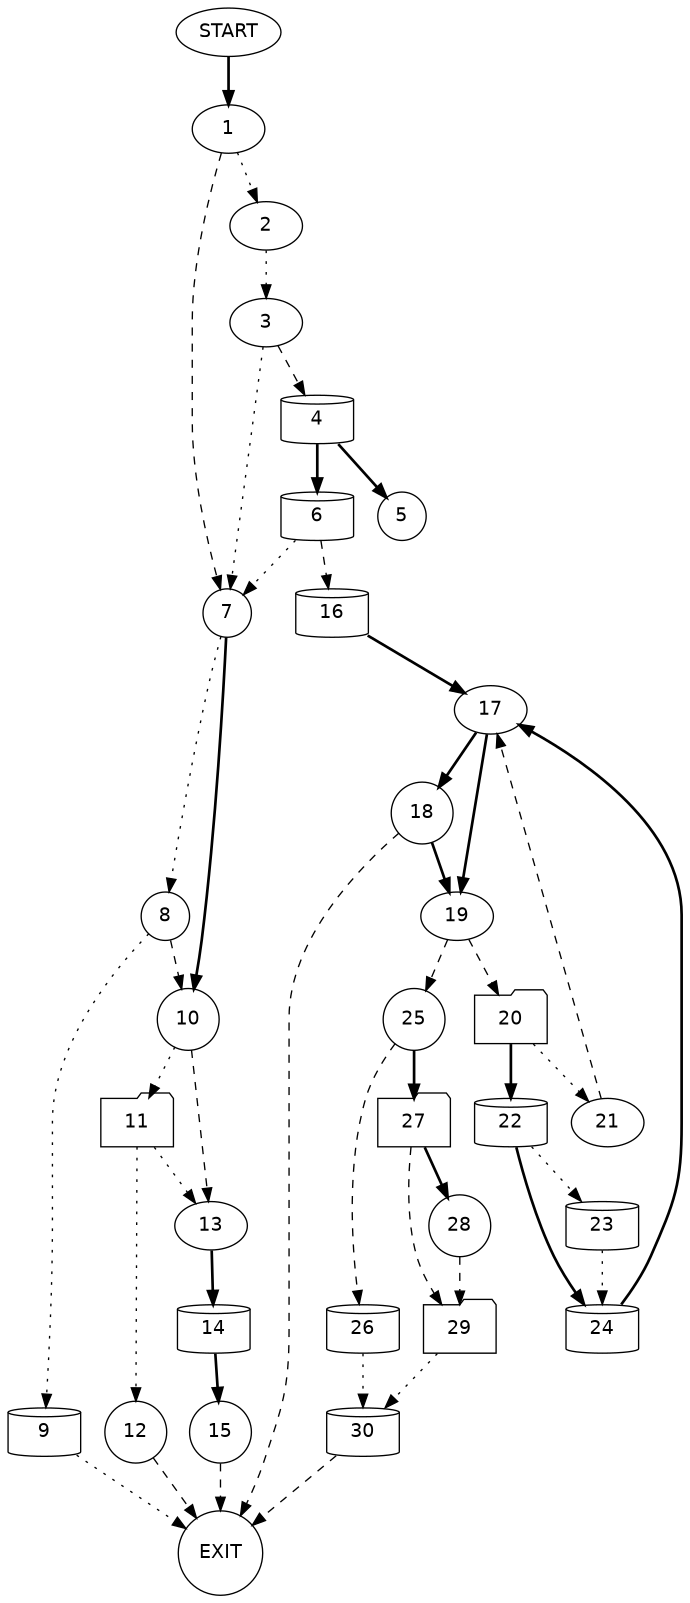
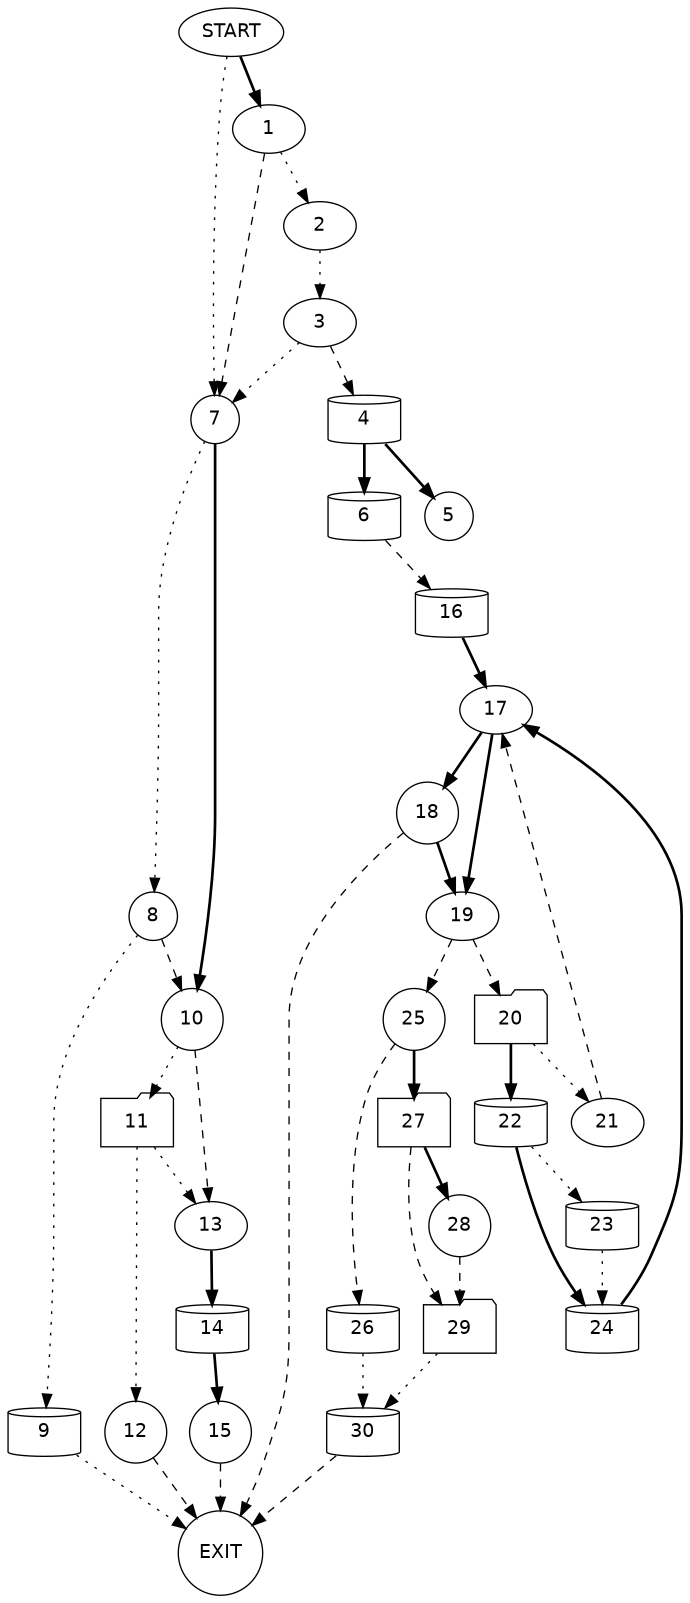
edge "6" -> "7": now "START" -> "7"
